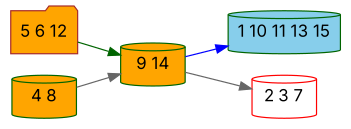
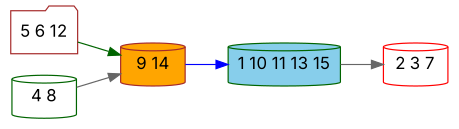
node "5 6 12": fillcolor orange -> white
node "9 14": color darkgreen -> brown
edge "9 14" -> "2 3 7": now "1 10 11 13 15" -> "2 3 7"
node "4 8": fillcolor orange -> white
